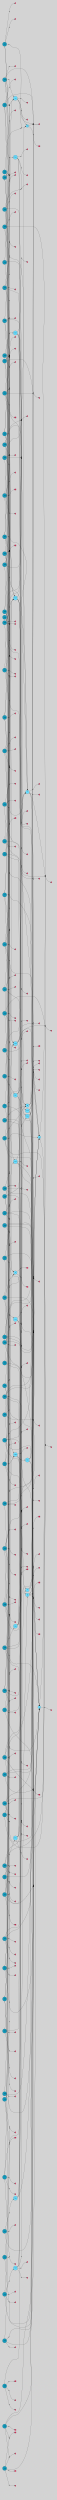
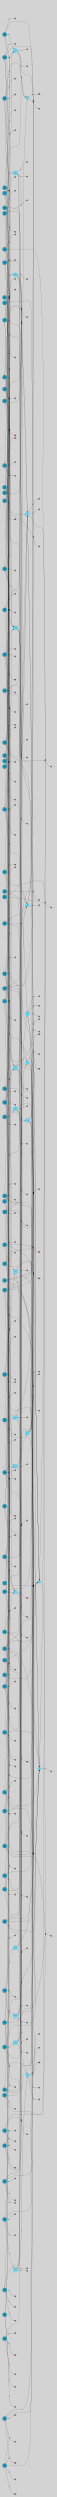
node "T372": removed
